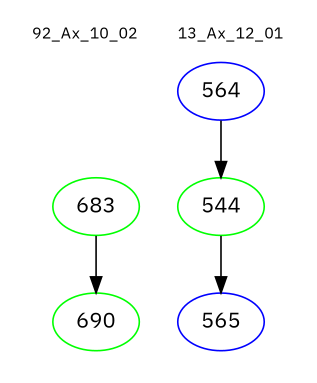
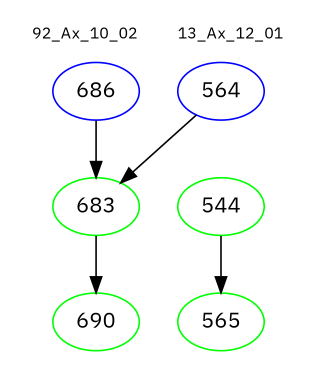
node "686": added
edge "564" -> "544": now "564" -> "683"
node "565": color blue -> green
